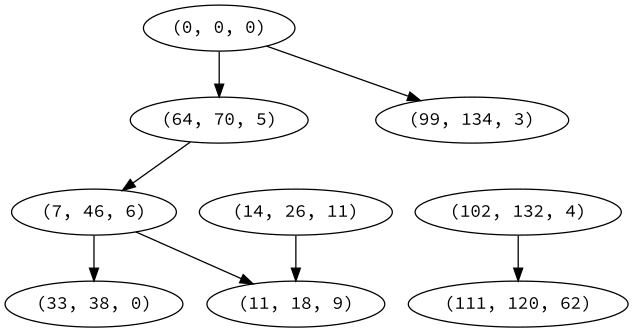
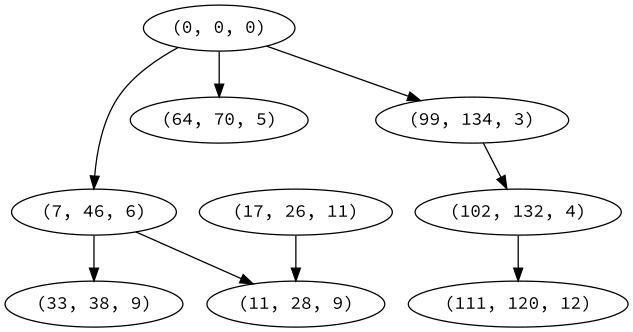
edge "(99, 134, 3)" -> "(102, 132, 4)": added
edge "(64, 70, 5)" -> "(7, 46, 6)": now "(0, 0, 0)" -> "(7, 46, 6)"
node "(14, 26, 11)": label "(14, 26, 11)" -> "(17, 26, 11)"
node "(33, 38, 0)": label "(33, 38, 0)" -> "(33, 38, 9)"
node "(11, 18, 9)": label "(11, 18, 9)" -> "(11, 28, 9)"
node "(111, 120, 62)": label "(111, 120, 62)" -> "(111, 120, 12)"
